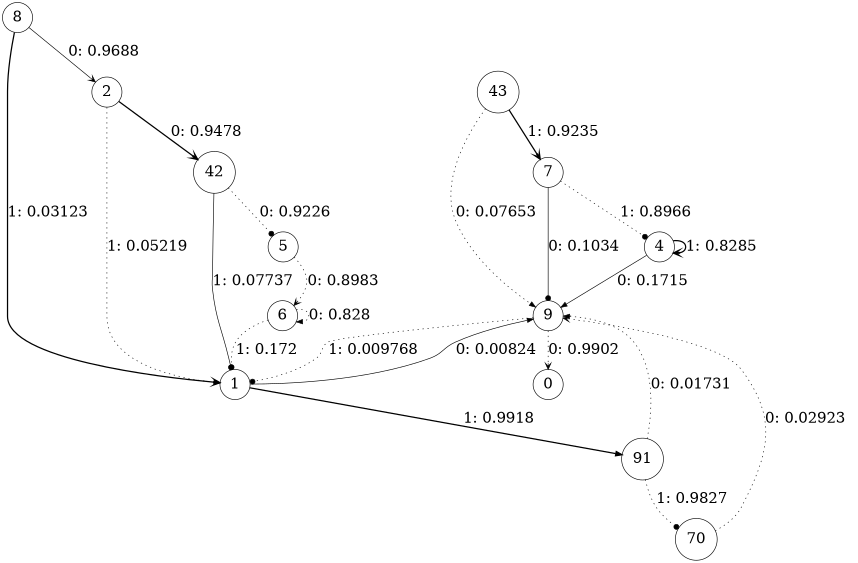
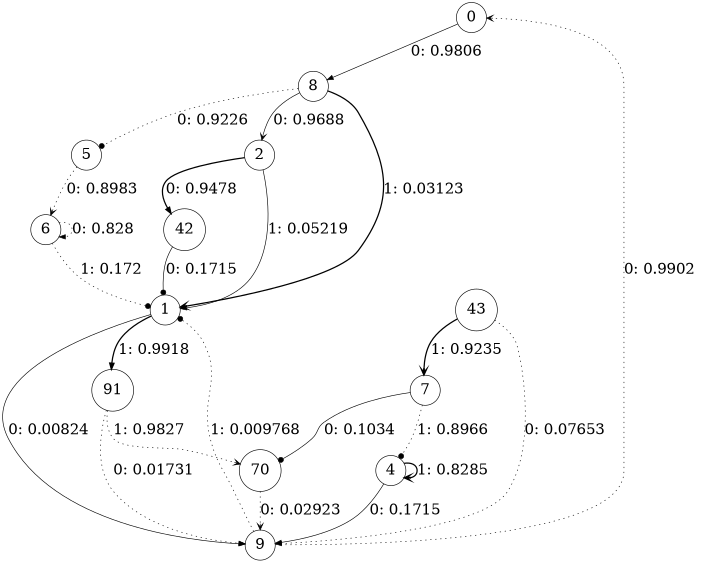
edge "0" -> "8": added, label "0: 0.9806"
edge "2" -> "42": arrowhead vee -> normal
edge "42" -> "5": now "8" -> "5"
edge "7" -> "9": now "7" -> "70"
edge "2" -> "1": style dotted -> solid
edge "42" -> "1": label "1: 0.07737  " -> "0: 0.1715   "
edge "91" -> "70": arrowhead dot -> vee
